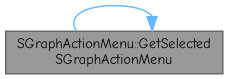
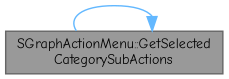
node "SGraphActionMenu::GetSelected SGraphActionMenu": label "SGraphActionMenu::GetSelected SGraphActionMenu" -> "SGraphActionMenu::GetSelected CategorySubActions"
